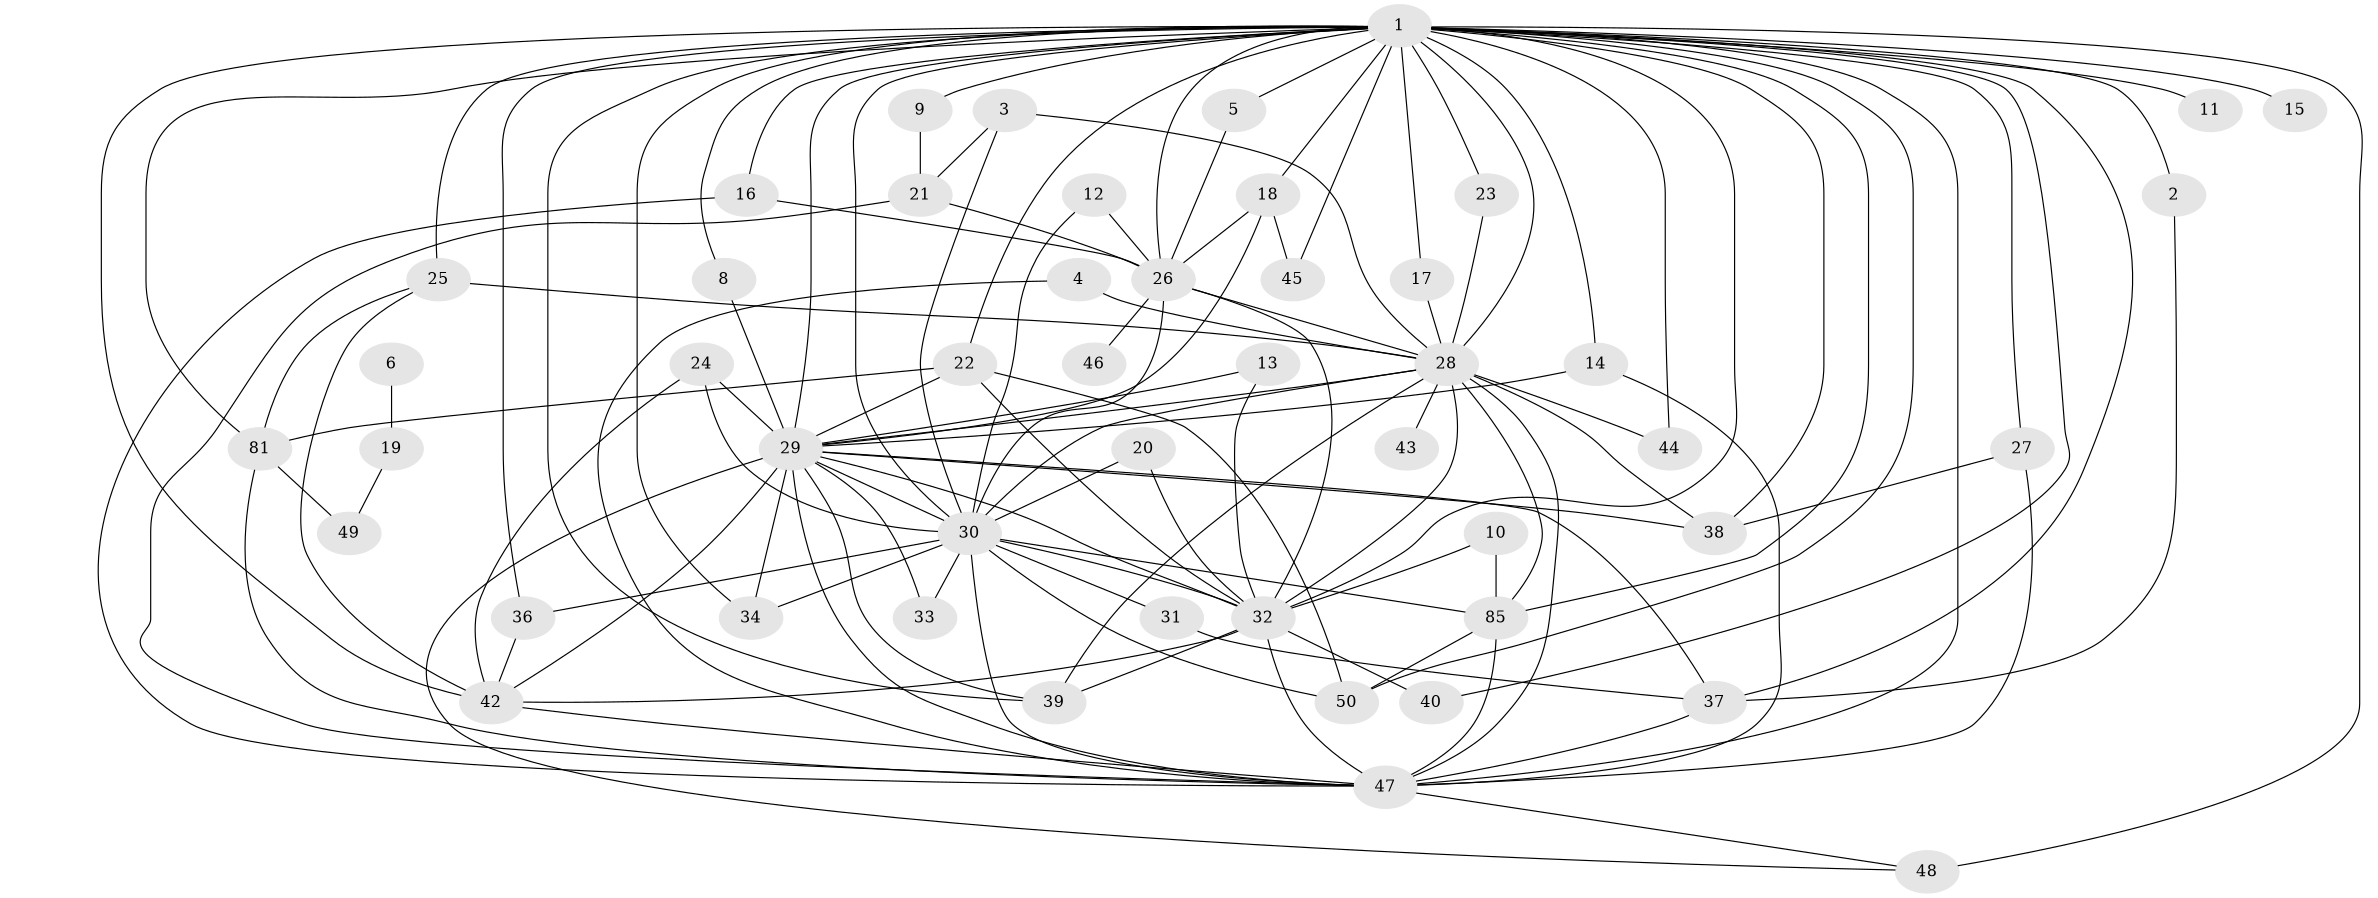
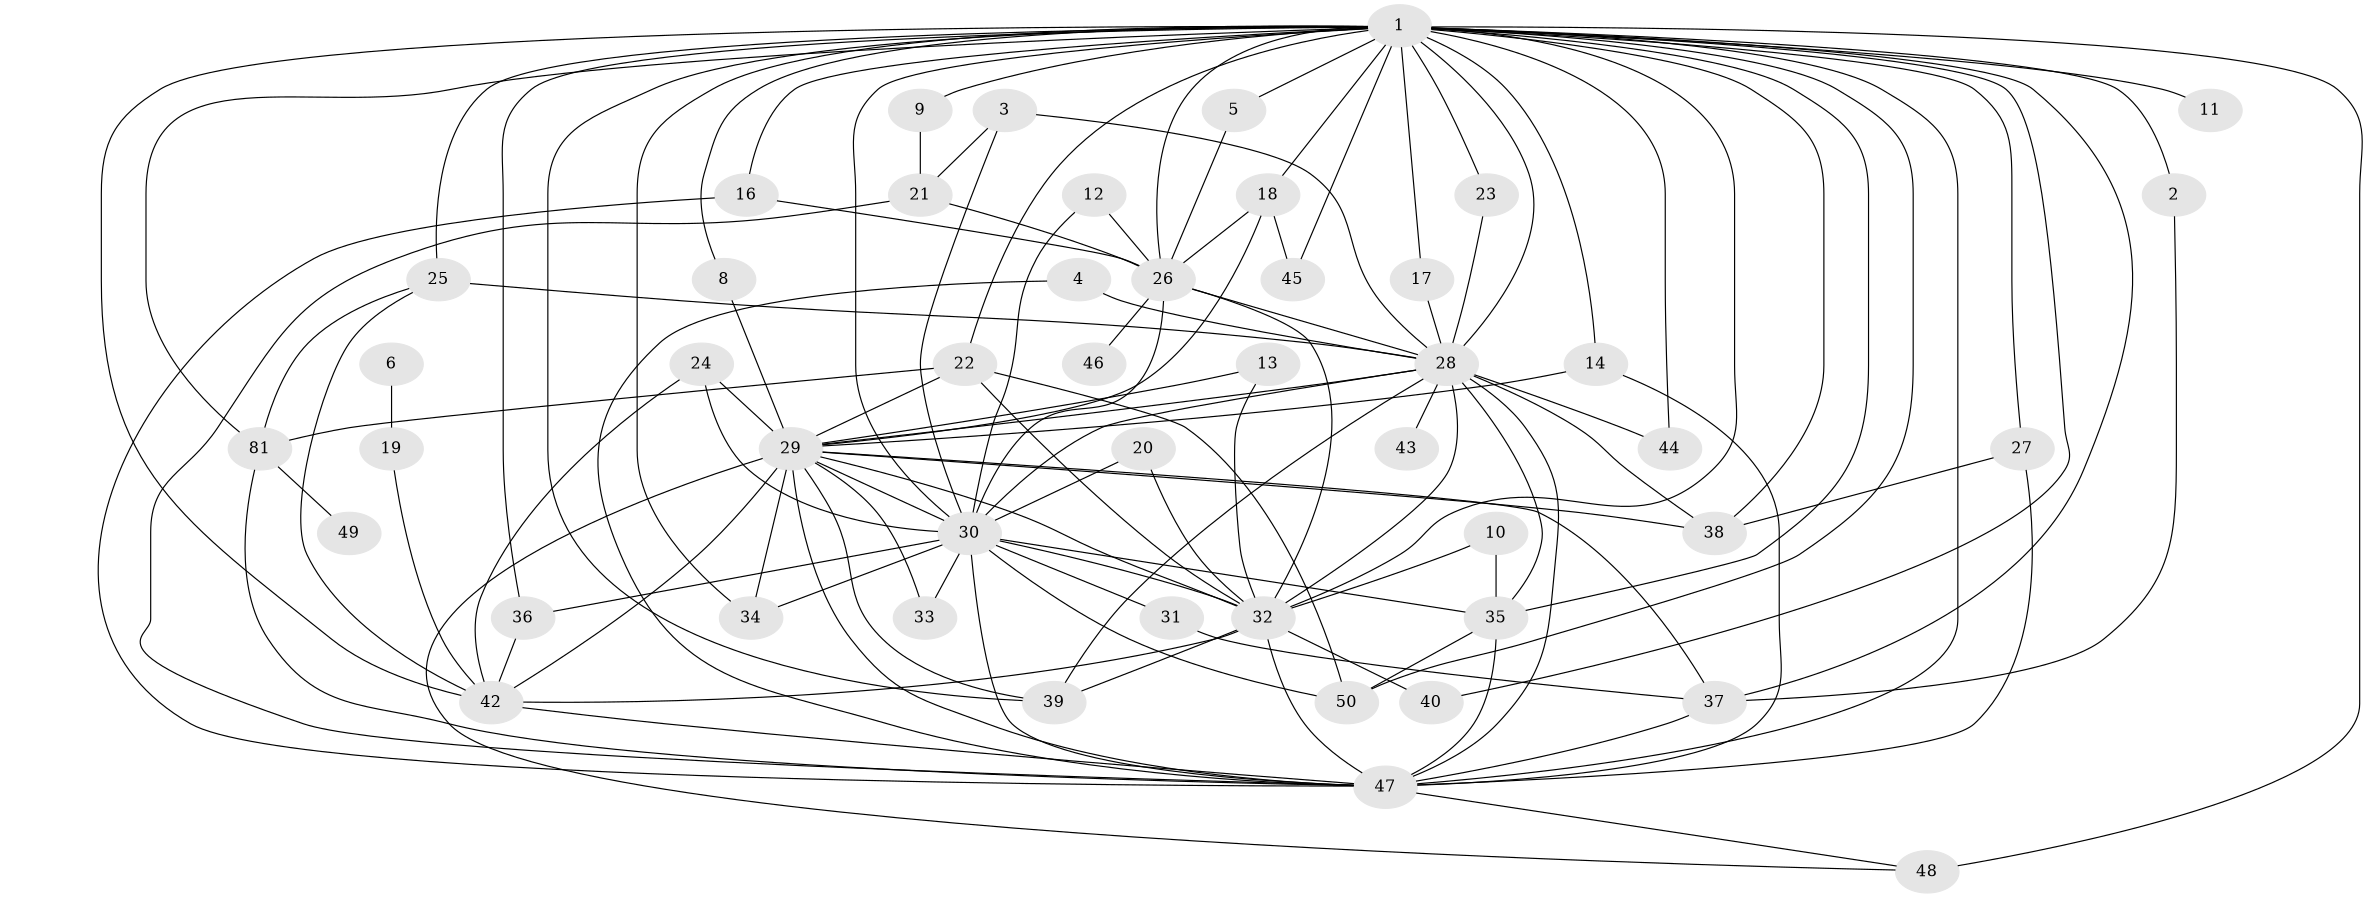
edge "1" -- "29": removed
node "15": removed
edge "19" -- "49": now "19" -- "42"
node "85": label "85" -> "35"
